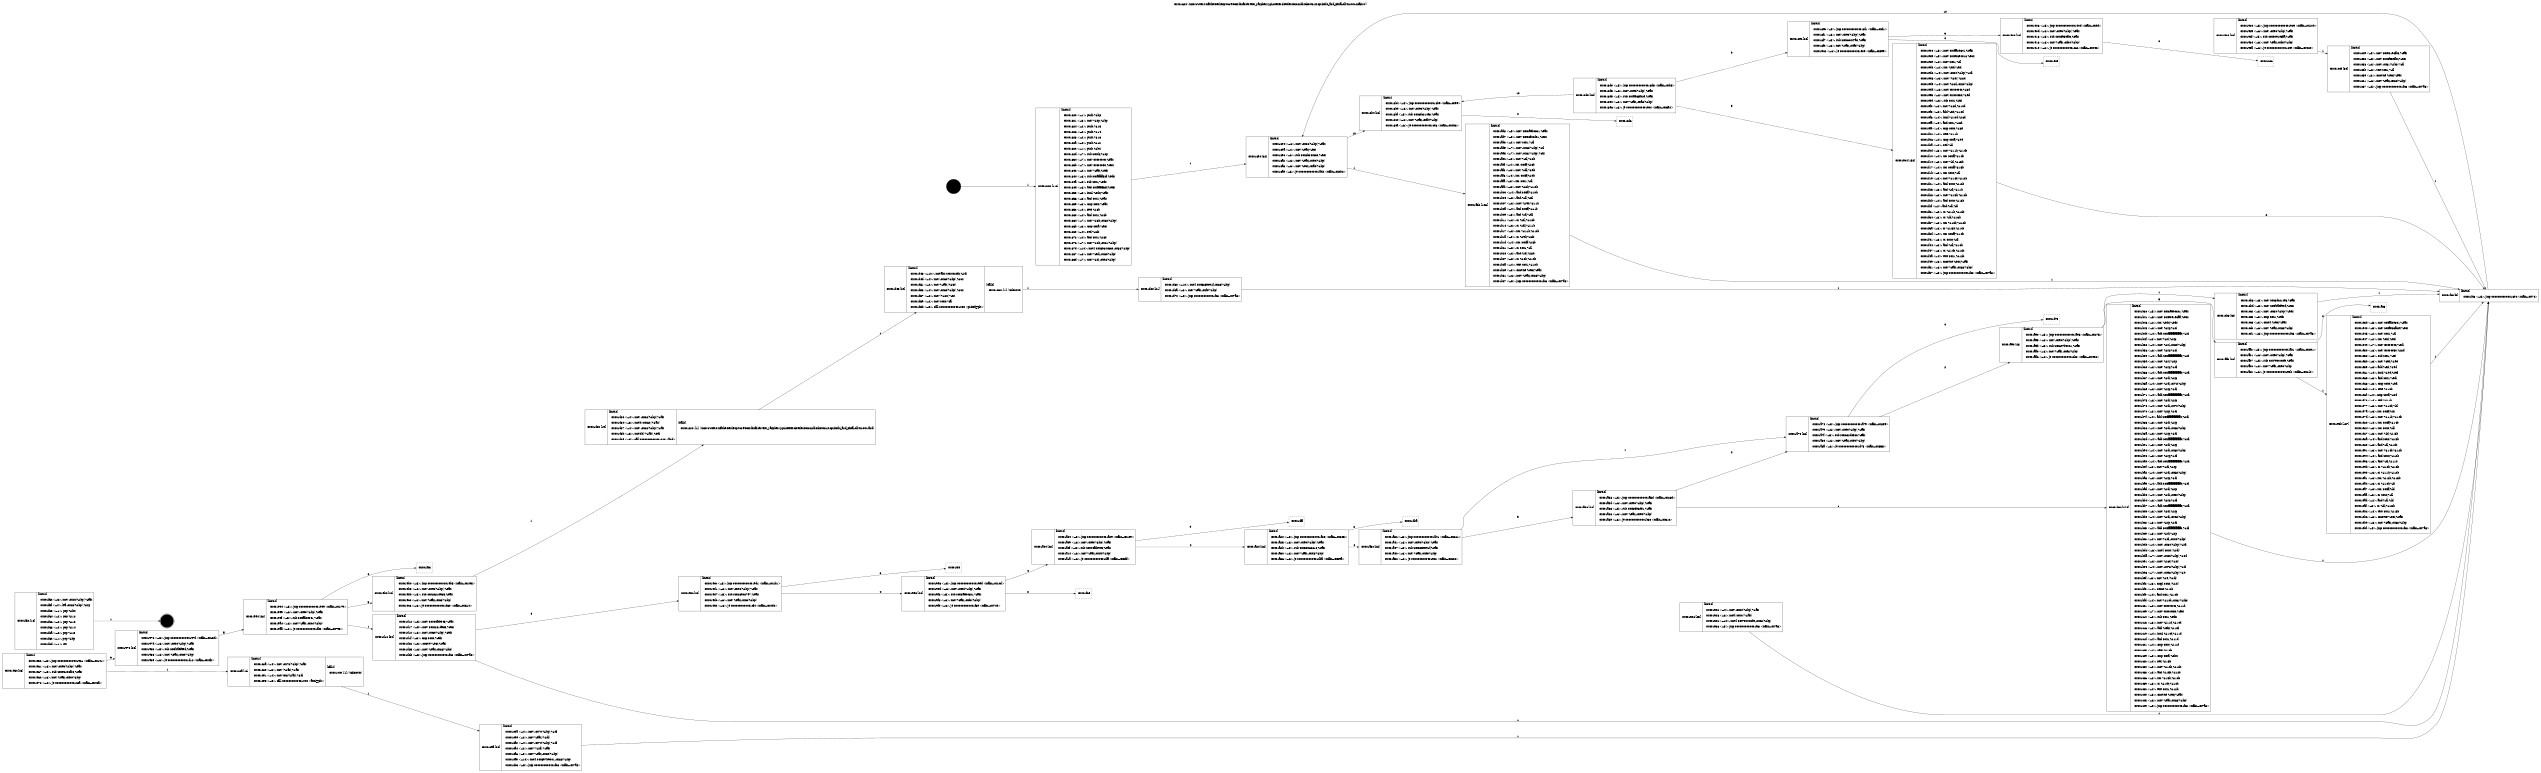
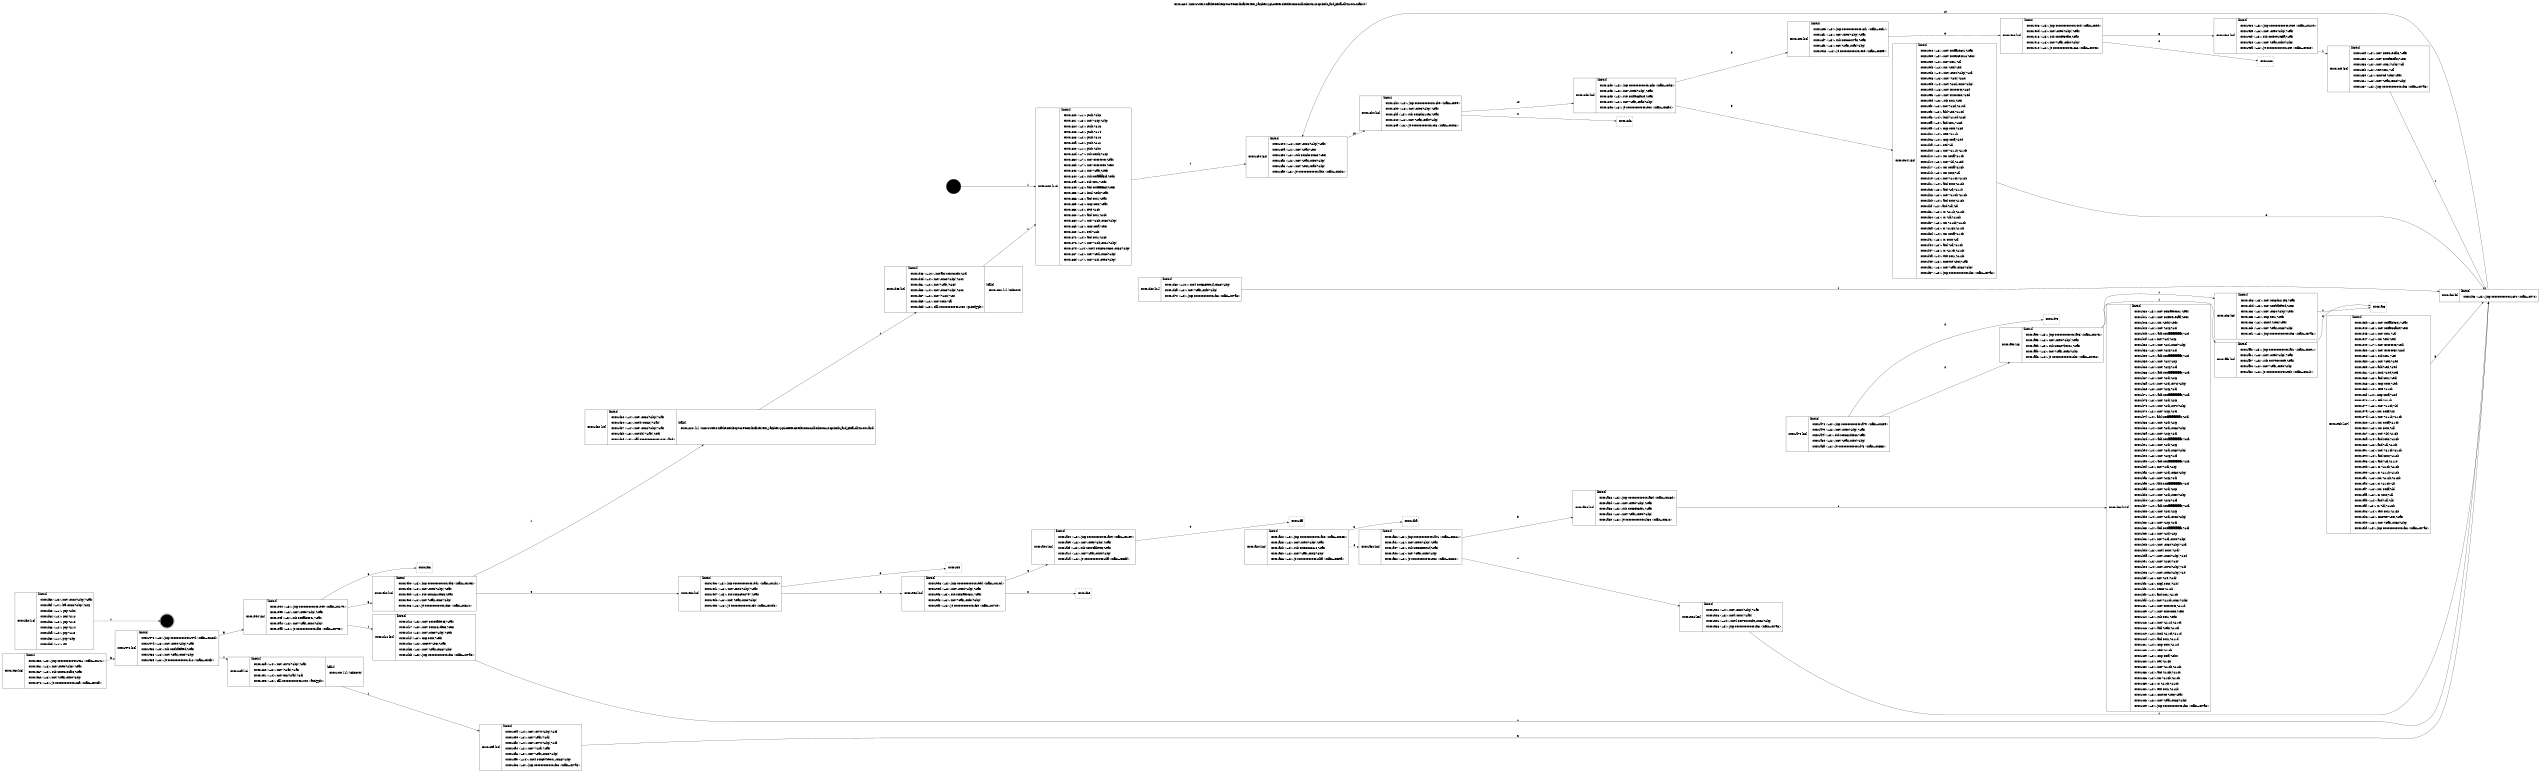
edge "0x401908 [28]" -> "0x401924 [28]": added, label "9"
node "0x401e0e": removed
edge "0x4018d0 [28]" -> "0x4018b4 [28]": reversed
node "0x401ad2 [106]": removed
edge "0x401d43 [29]" -> "0x401d60 [21]": now "0x401d43 [29]" -> "0x401820 [116]"
edge "0x401cb8 [30]" -> "0x401fc8 [5]": now "0x401cb8 [30]" -> "0x401ac8"
edge "0x401a90 [28]" -> "0x401aac [28]": label " 9" -> " 1"
edge "0x401e3b [137]" -> "0x401fc8 [5]": label " 1" -> " 3"
edge "0x401aac [28]" -> "0x401e3b [137]": removed, label "1"
edge "0x401a3c [28]" -> "0x401a74 [28]": now "0x401a3c [28]" -> "0x401e22 [25]"
edge "0x401a58 [28]" -> "0x401a74 [28]": removed, label "2"
edge "0x401b3c [274]" -> "0x401fc8 [5]": removed, label "1"
edge "0x401a04 [28]" -> "0x401a20 [28]": removed, label "4"
edge "0x401d12 [30]" -> "0x4019cc [28]": now "0x4019b0 [28]" -> "0x4019cc [28]"
edge "0x40195c [28]" -> "0x401978 [28]": label " 9" -> " 6"
edge "0x40195c [28]" -> "0x401c8a [16]": now "0x401978 [28]" -> "0x401c8a [16]"
edge "0x401c9a [30]" -> "0x401fc8 [5]": label " 1" -> " 9"
